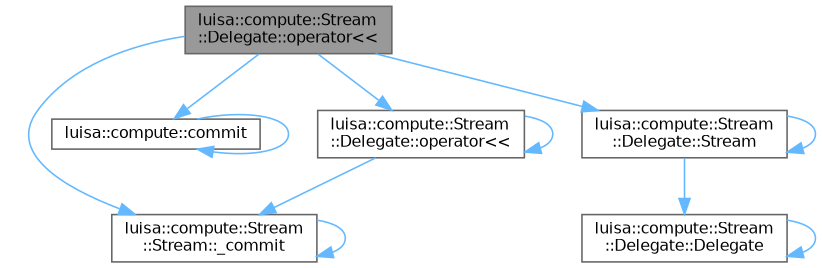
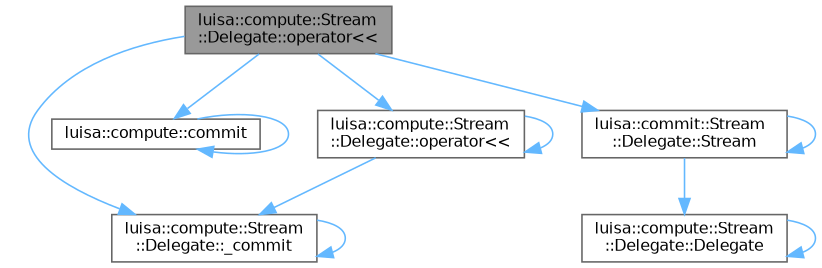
node "luisa::compute::Stream ::Delegate::Stream": label "luisa::compute::Stream ::Delegate::Stream" -> "luisa::commit::Stream ::Delegate::Stream"
node "luisa::compute::Stream ::Stream::_commit": label "luisa::compute::Stream ::Stream::_commit" -> "luisa::compute::Stream ::Delegate::_commit"
